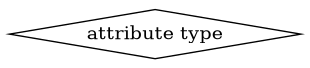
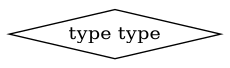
node "attribute type": label "attribute type" -> "type type"
